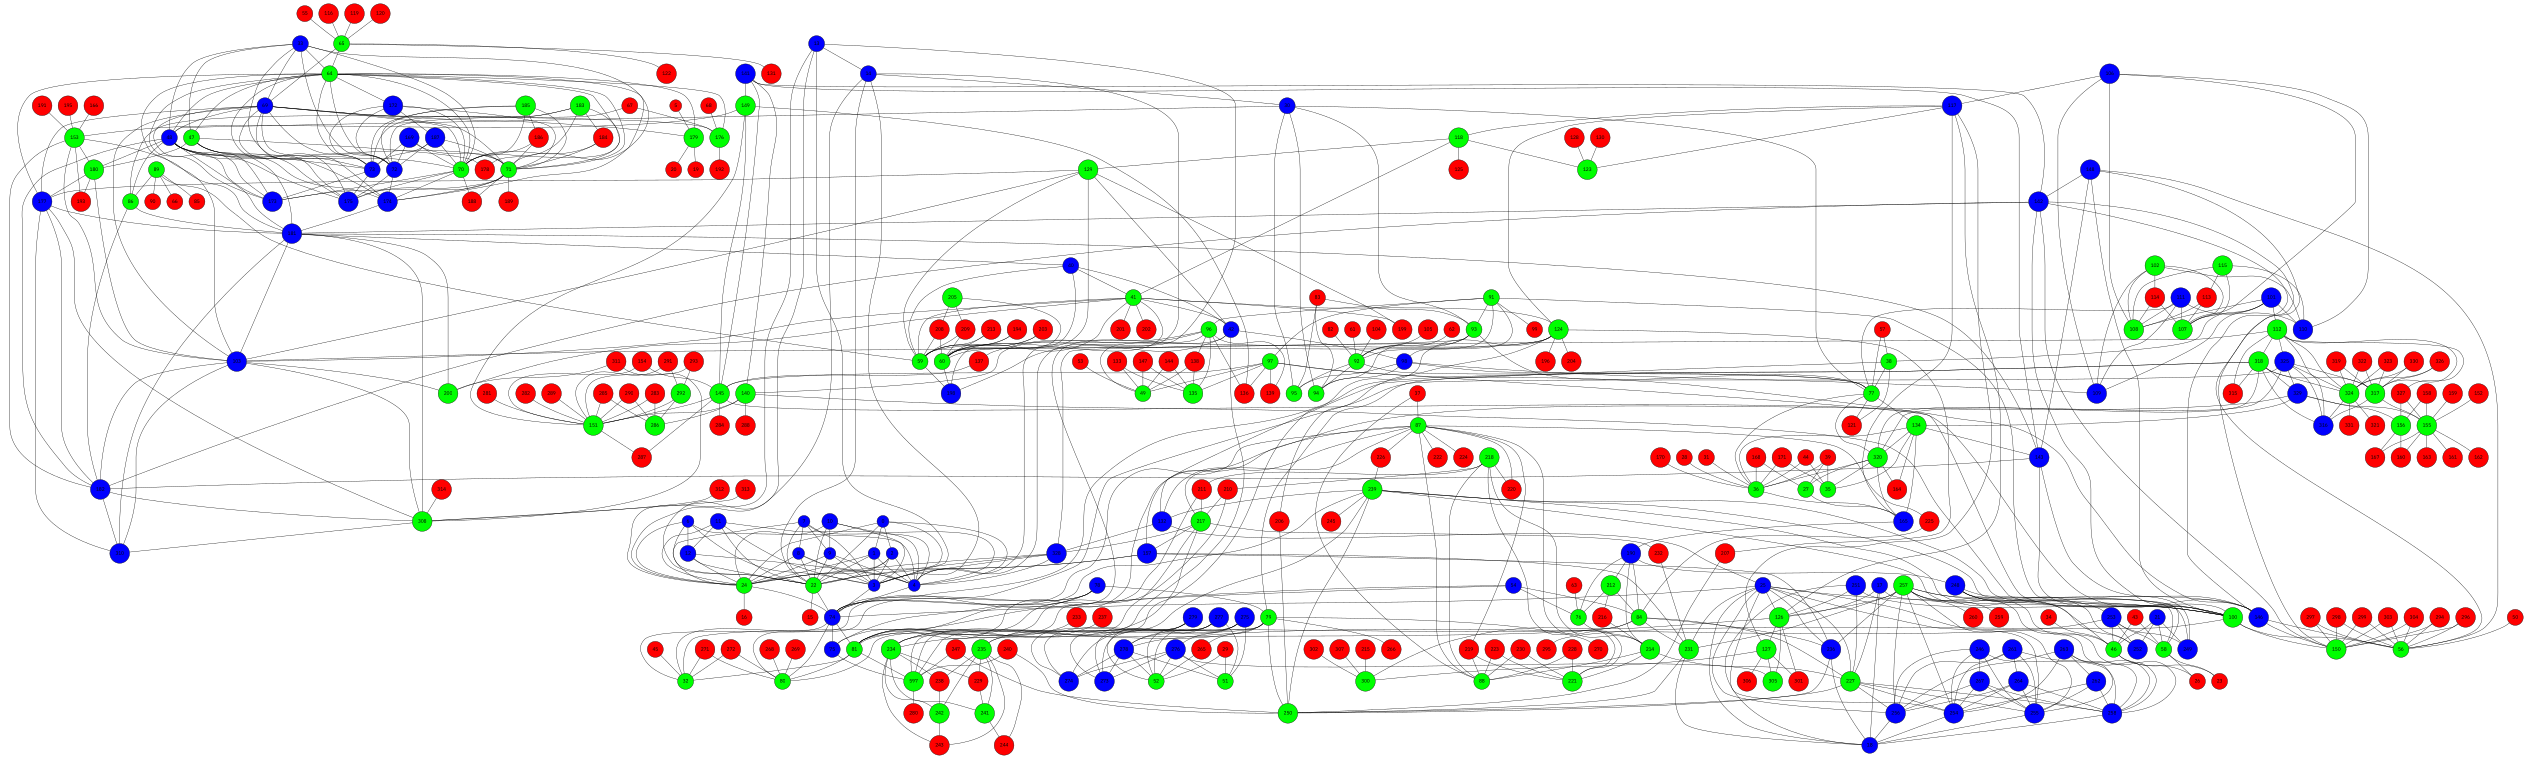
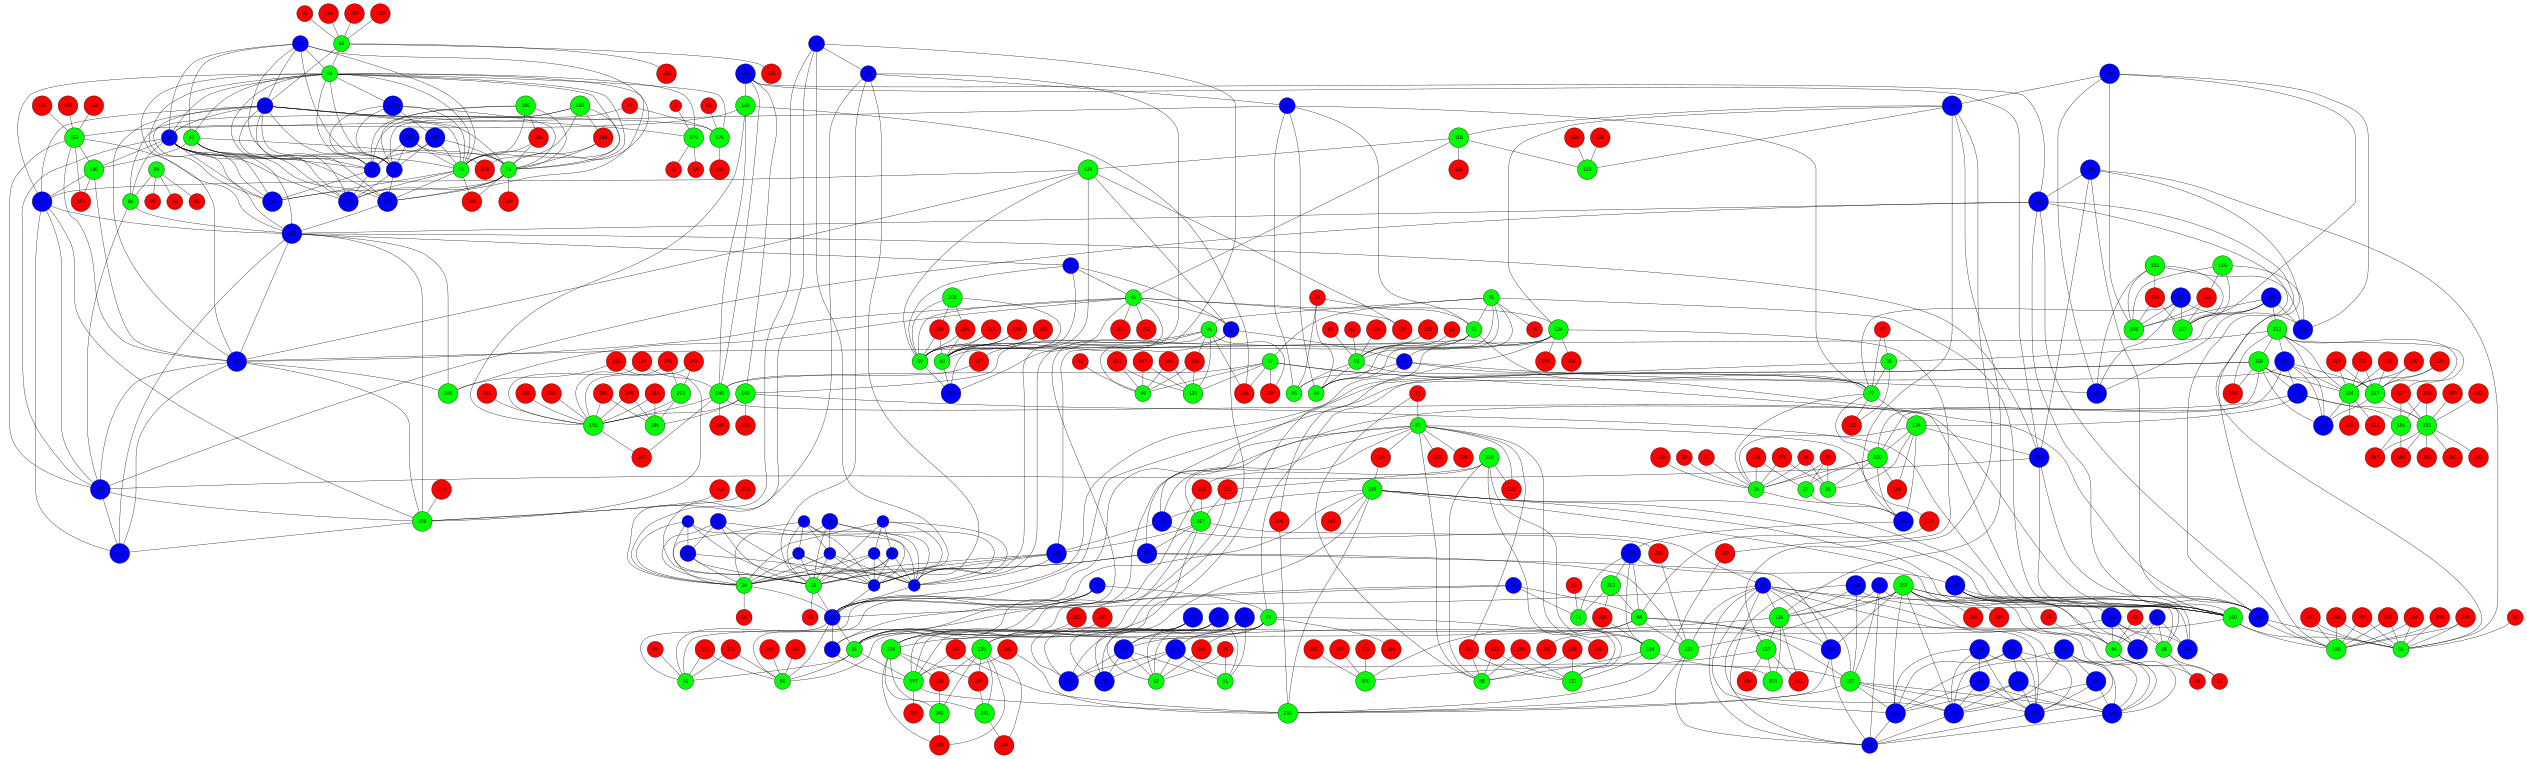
edge "89" -- "59": now "205" -- "59"
edge "91" -- "94": added
edge "79" -- "250": now "597" -- "250"
